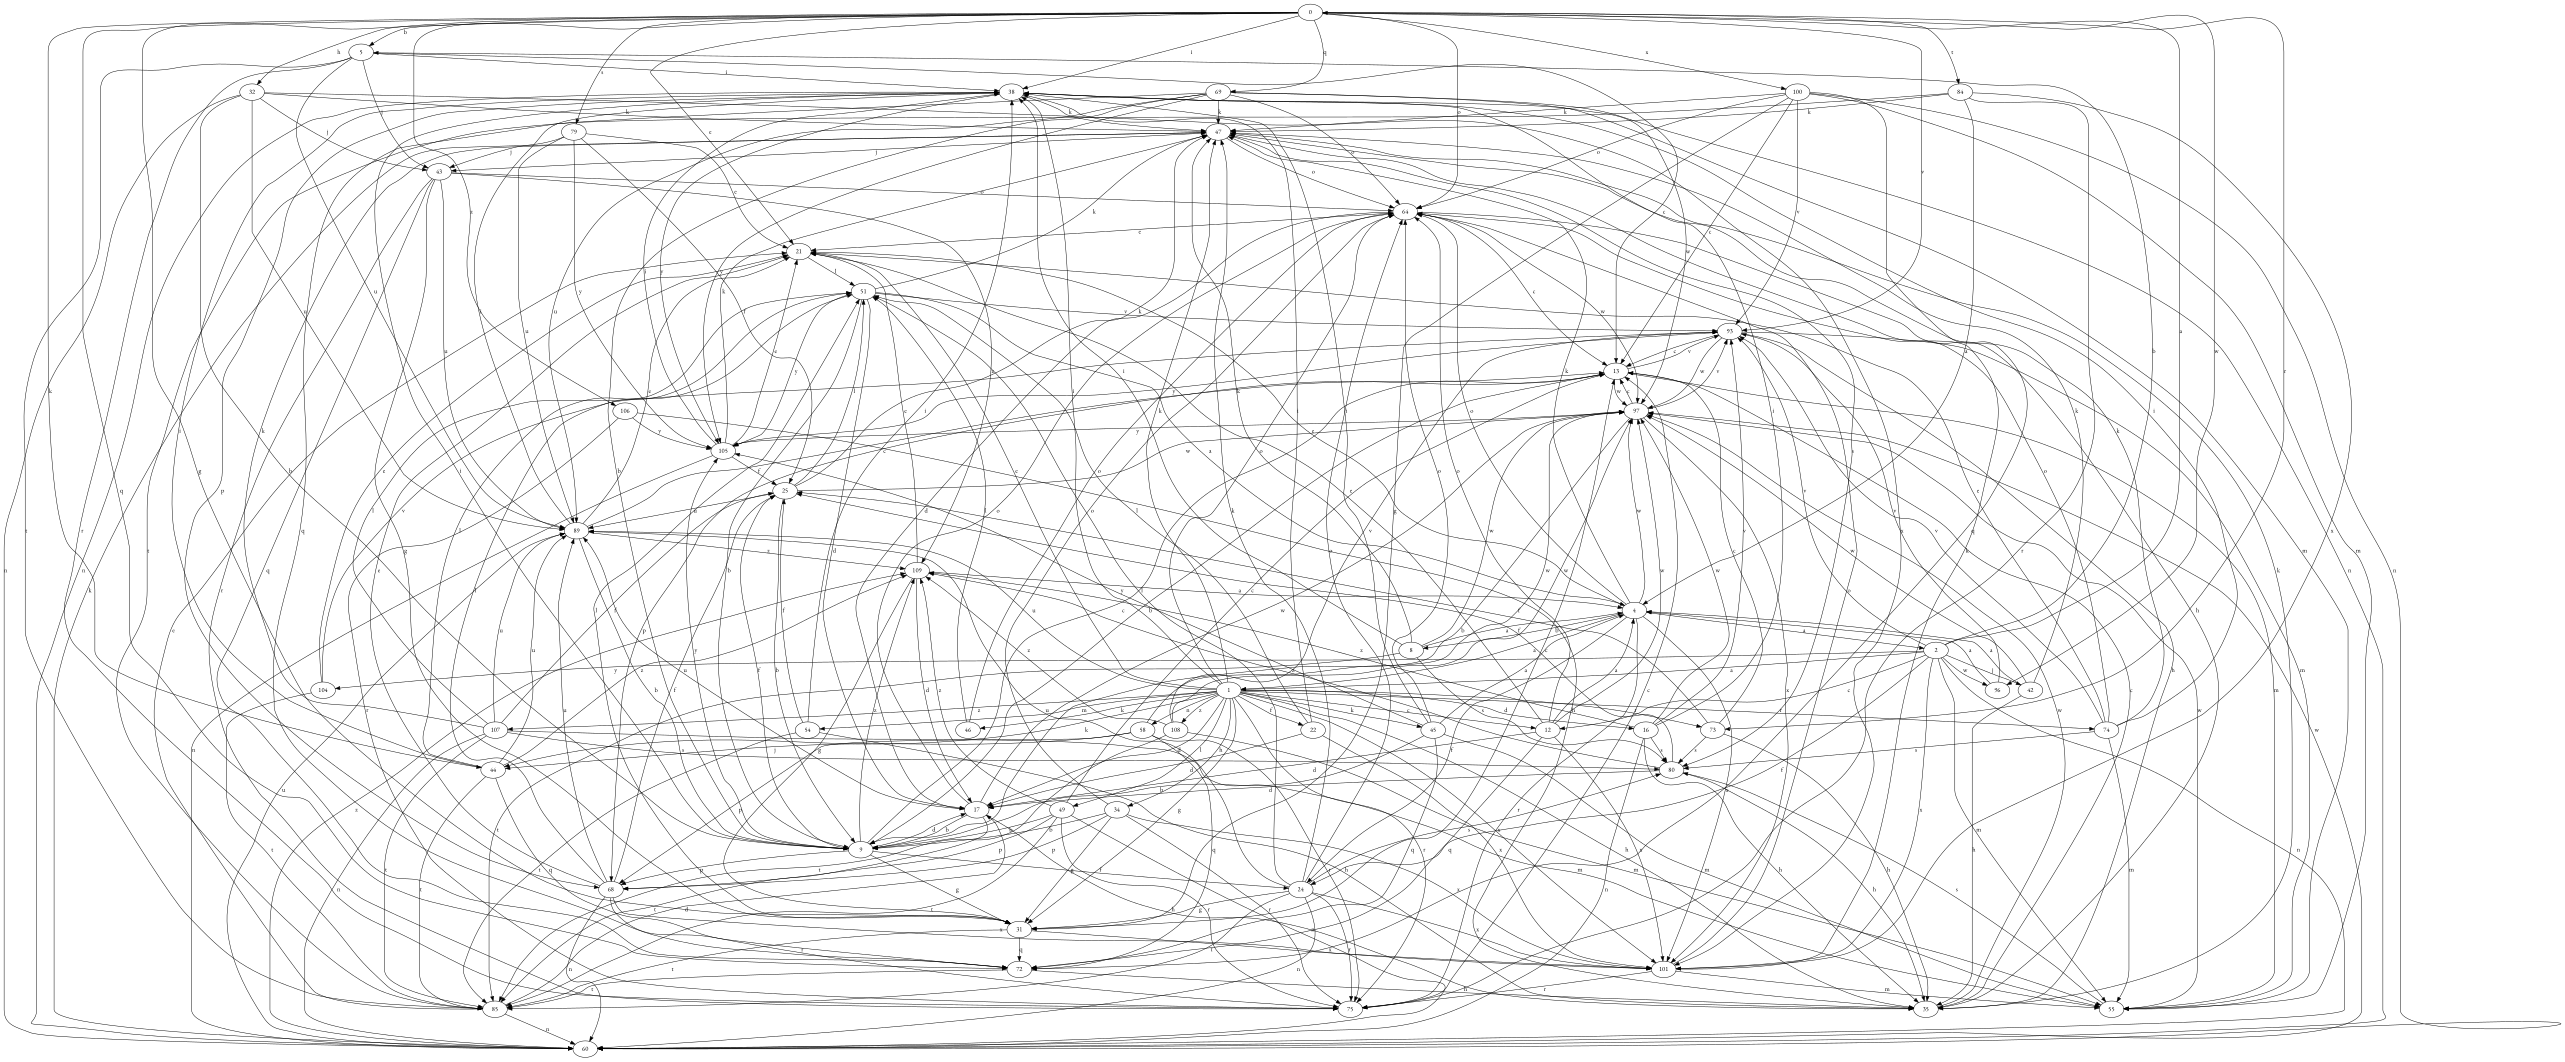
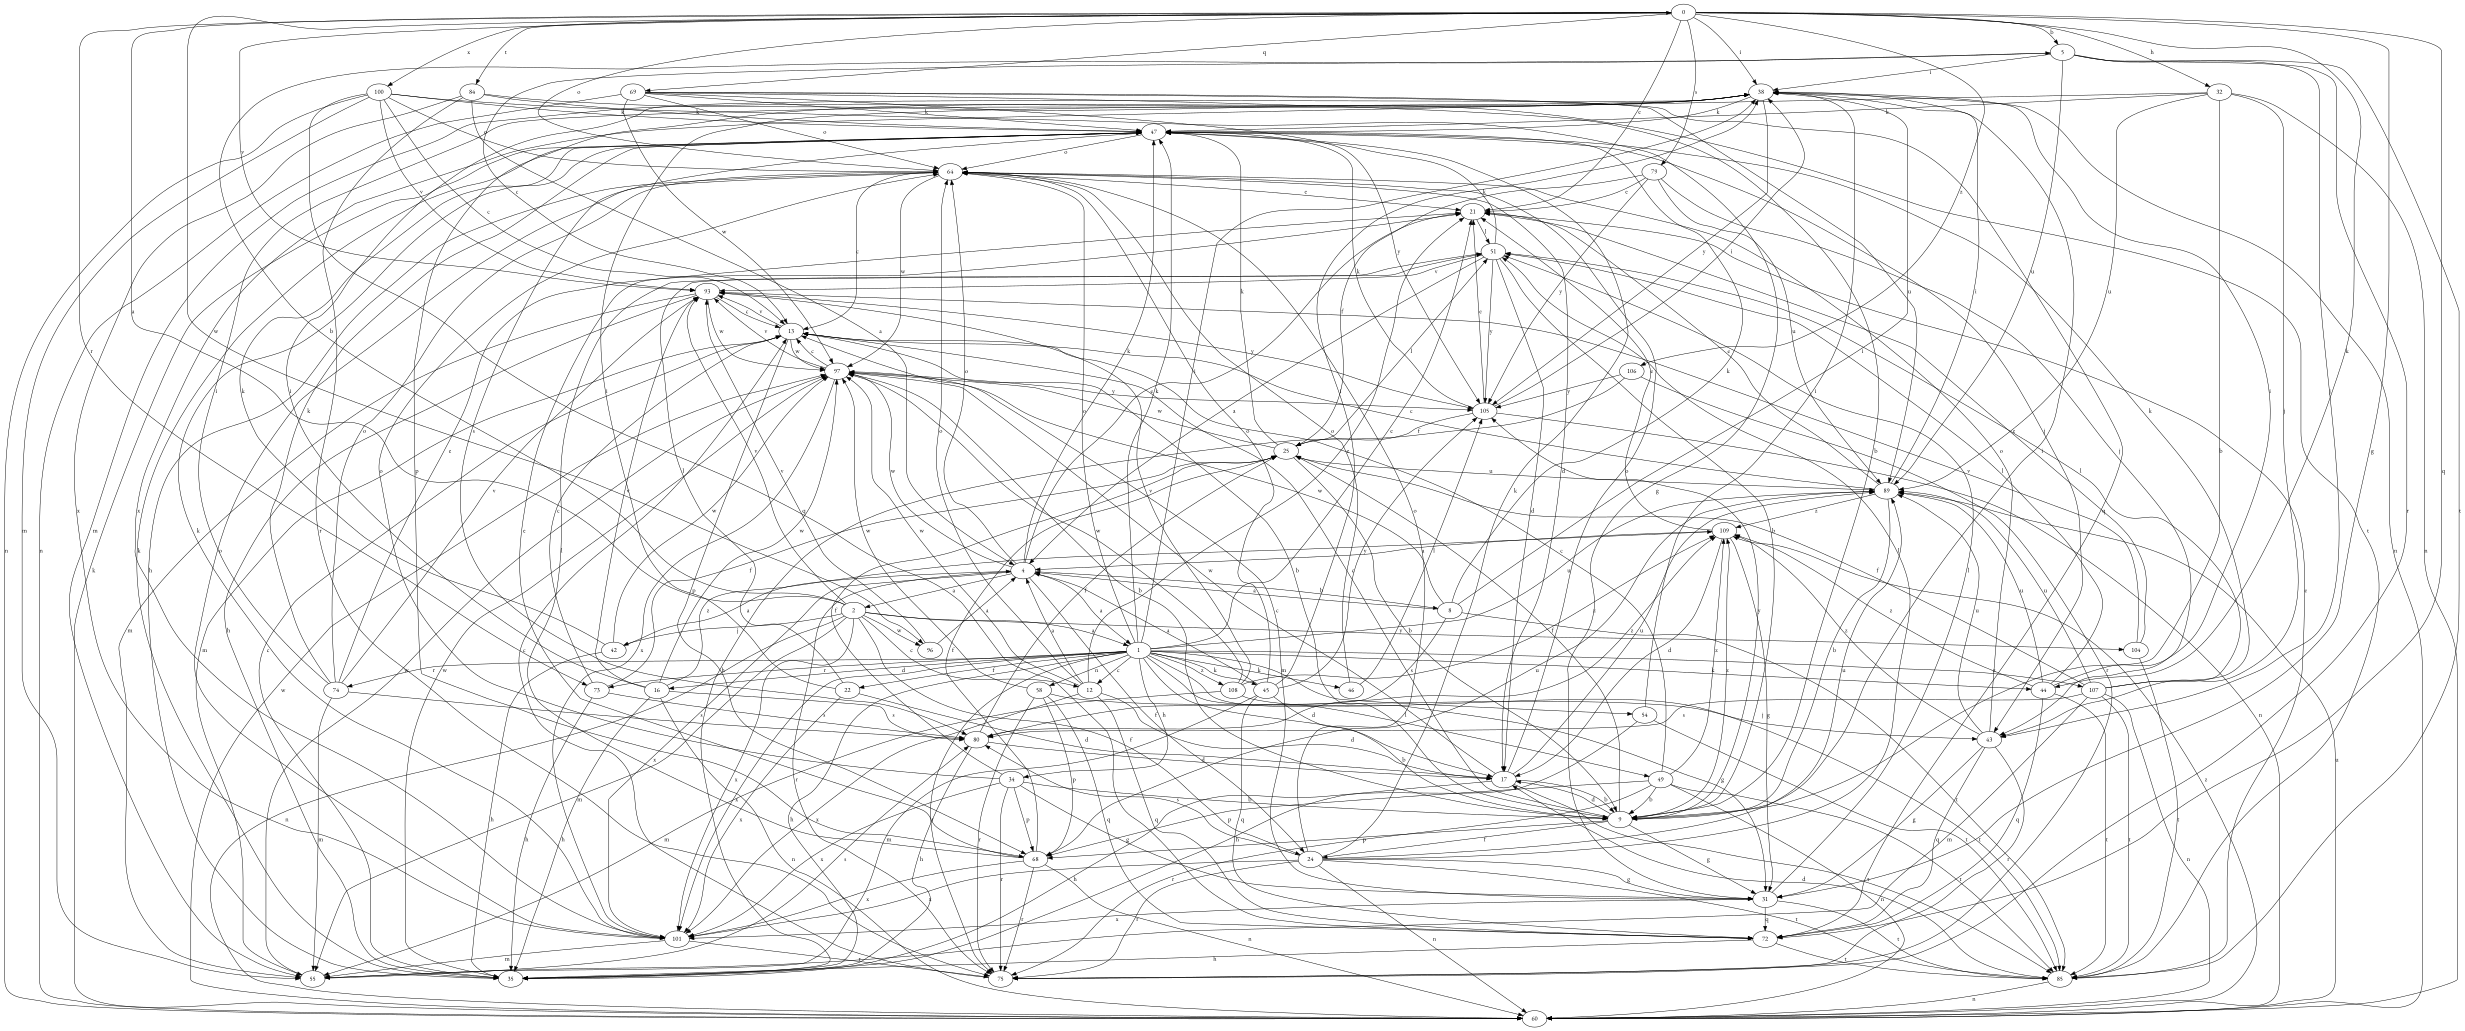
edge "46" -> "51": now "46" -> "105"
edge "54" -> "25": now "34" -> "25"
edge "58" -> "44": now "58" -> "43"
